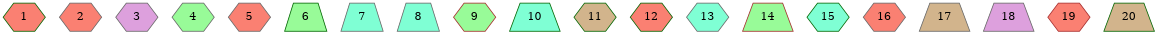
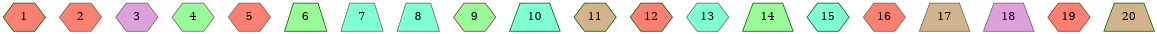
node "14": color brown -> darkgreen
